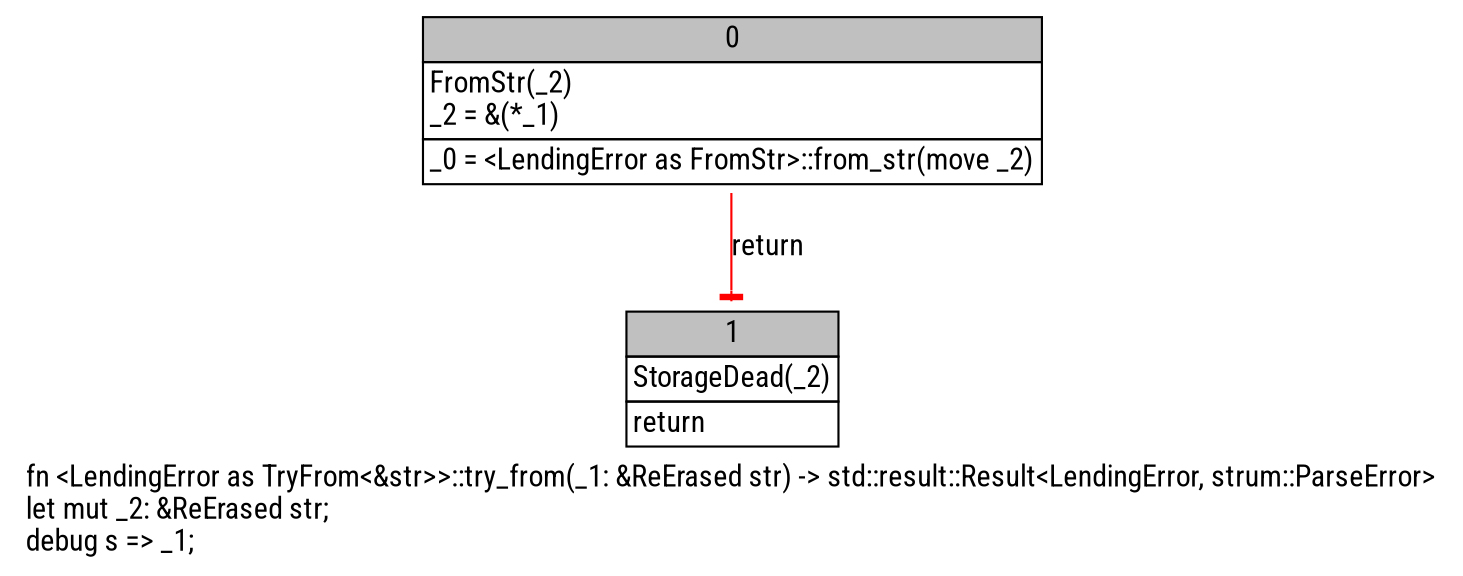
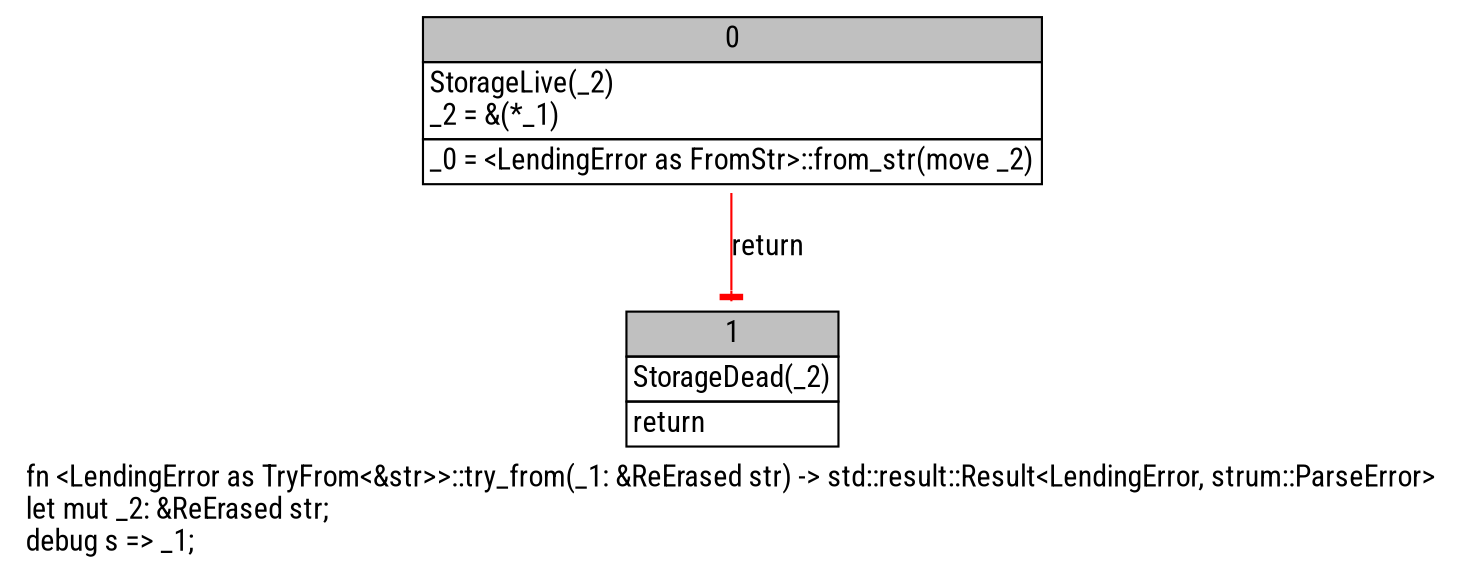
node "0": text "FromStr(_2)" -> "StorageLive(_2)"
